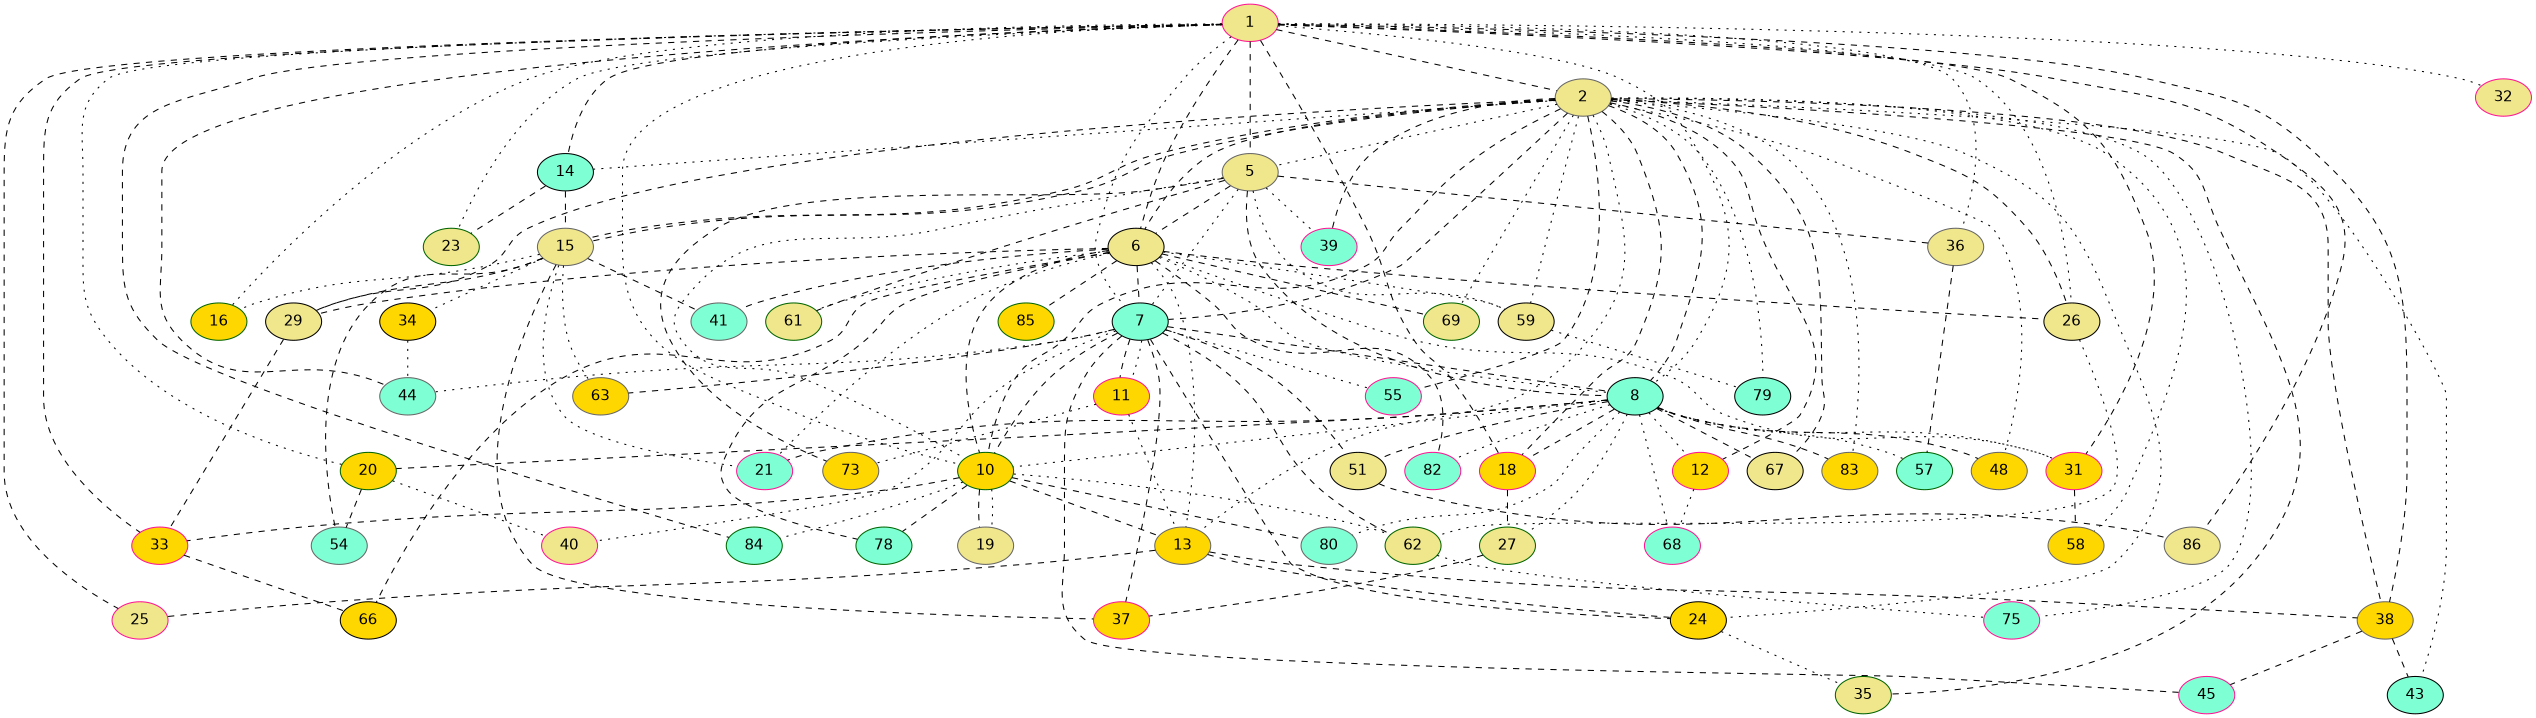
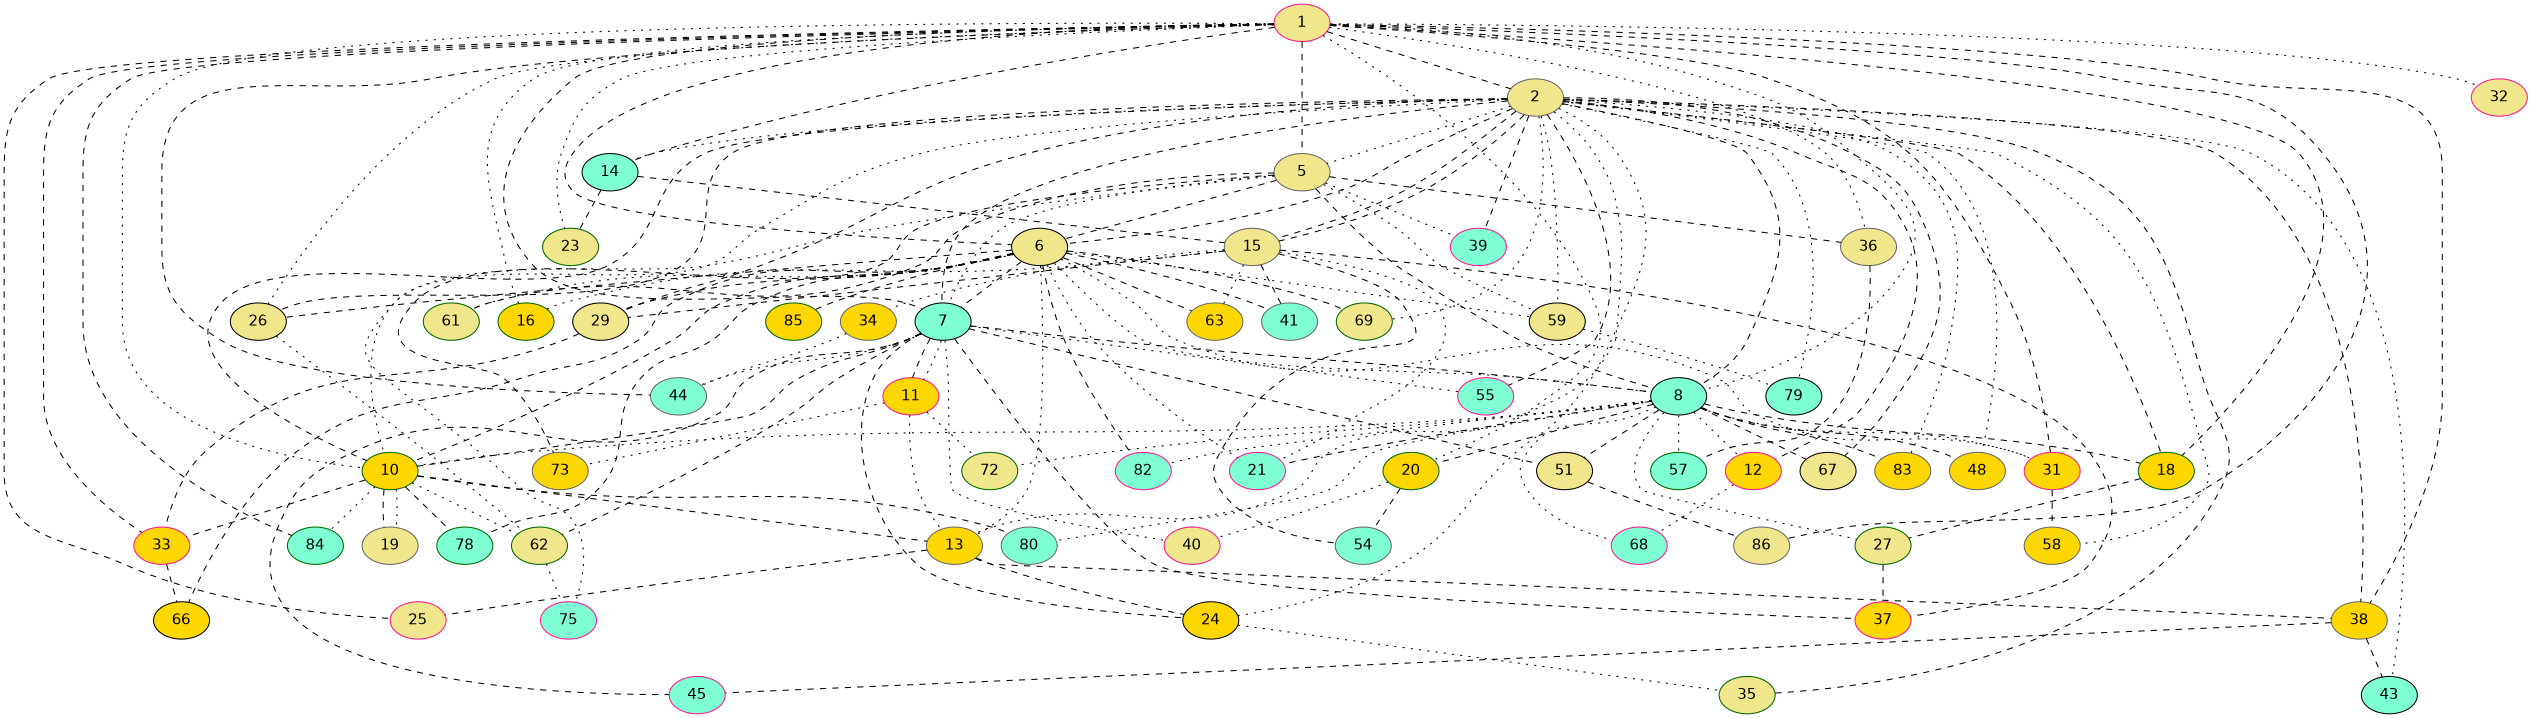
edge "1" -- "7": style dotted -> dashed
node "34": color black -> gray40
edge "7" -- "63": now "6" -- "63"
node "72": added
node "18": color deeppink -> darkgreen
